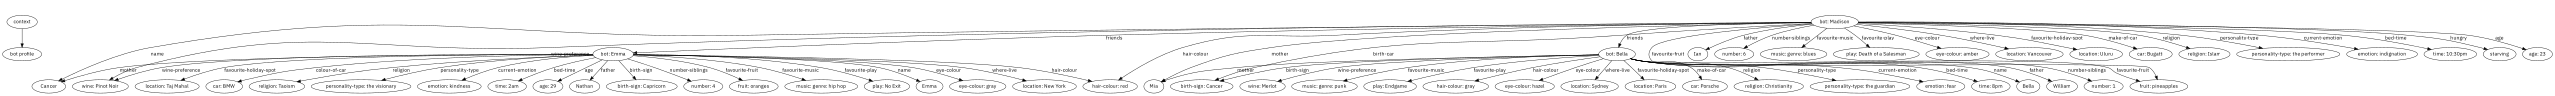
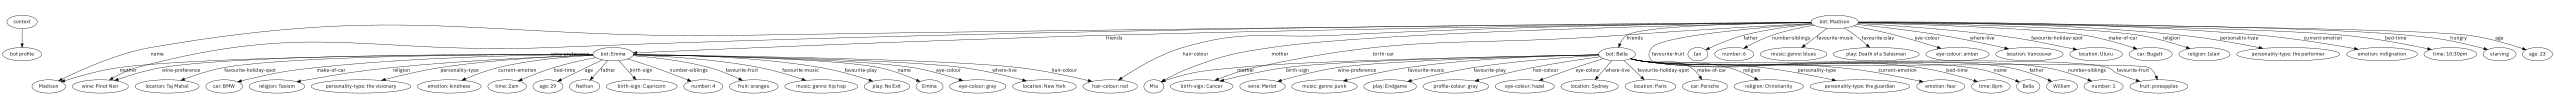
edge "bot: Emma" -> "car: BMW": label "colour-of-car" -> "make-of-car"
node "Cancer": label "Cancer" -> "Madison"
node "hair-colour: gray": label "hair-colour: gray" -> "profile-colour: gray"
